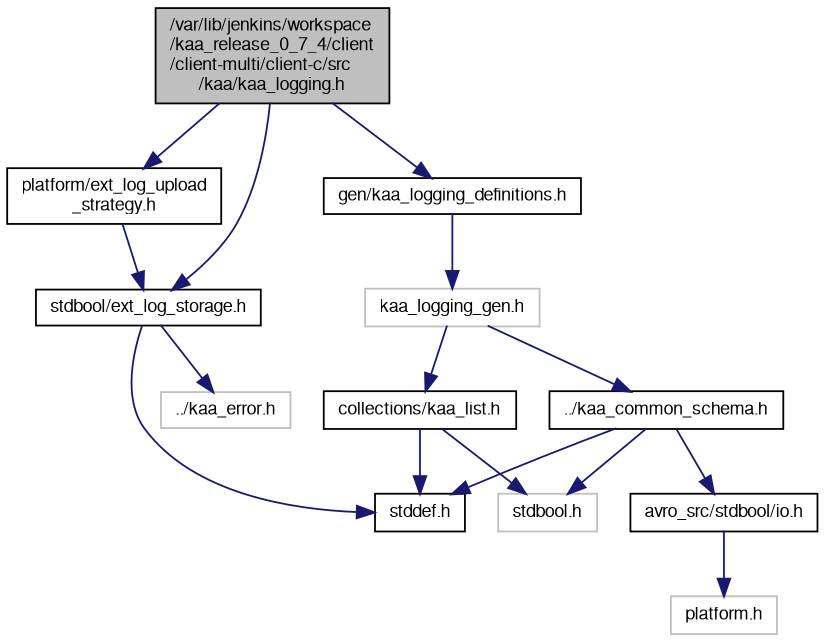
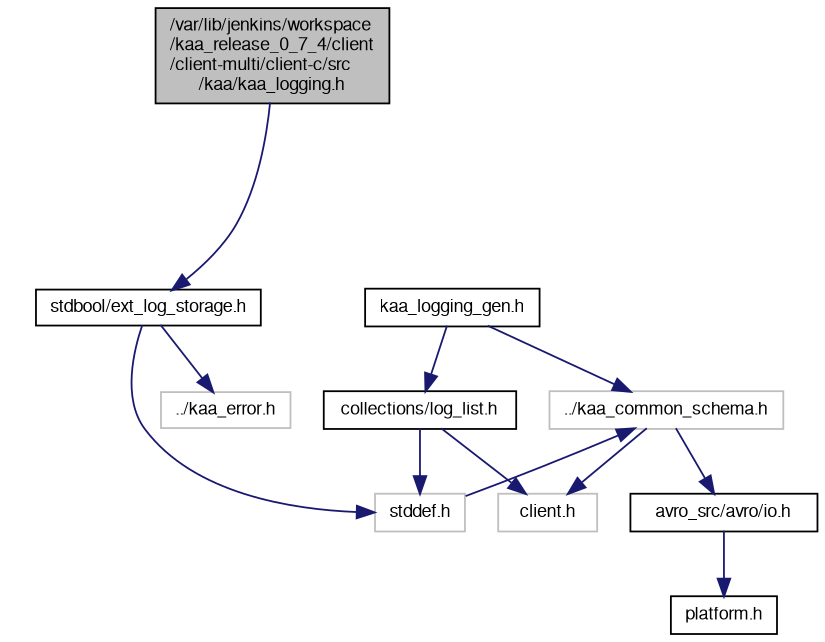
node "platform/ext_log_upload _strategy.h": removed
node "gen/kaa_logging_definitions.h": removed
node "kaa_logging_gen.h": color grey75 -> black
node "collections/kaa_list.h": label "collections/kaa_list.h" -> "collections/log_list.h"
node "../kaa_common_schema.h": color black -> grey75
edge "../kaa_common_schema.h" -> "stddef.h": reversed
node "stddef.h": color black -> grey75
node "stdbool.h": label "stdbool.h" -> "client.h"
node "avro_src/stdbool/io.h": label "avro_src/stdbool/io.h" -> "avro_src/avro/io.h"
node "platform.h": color grey75 -> black
